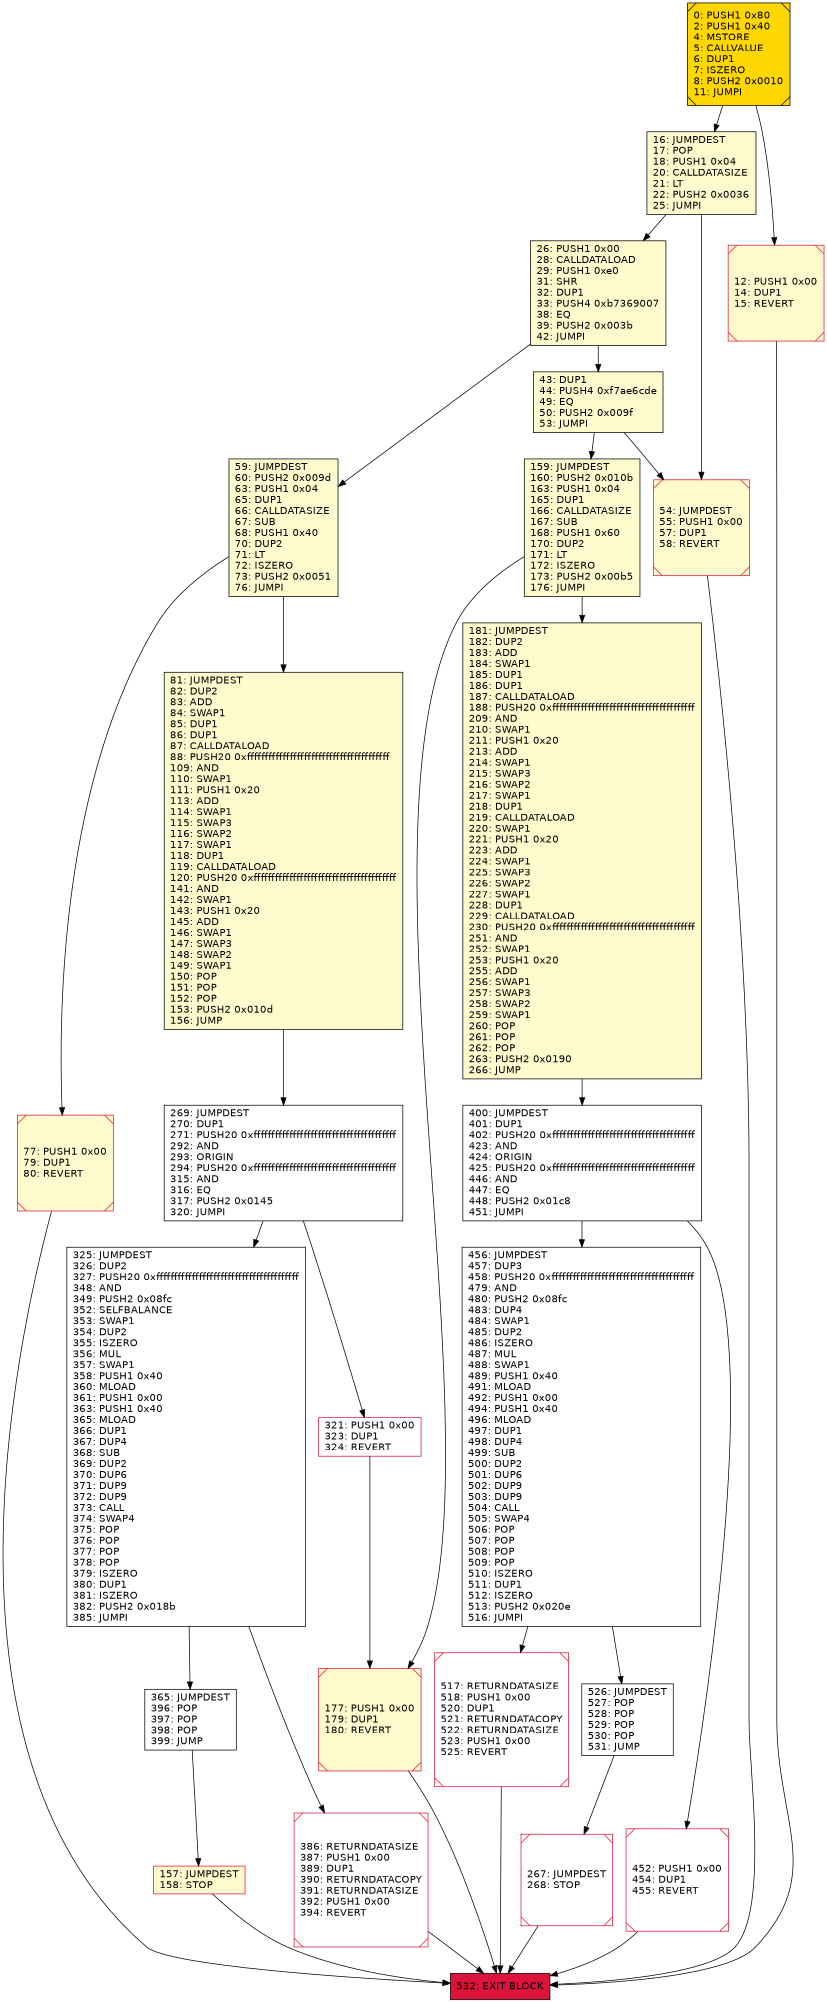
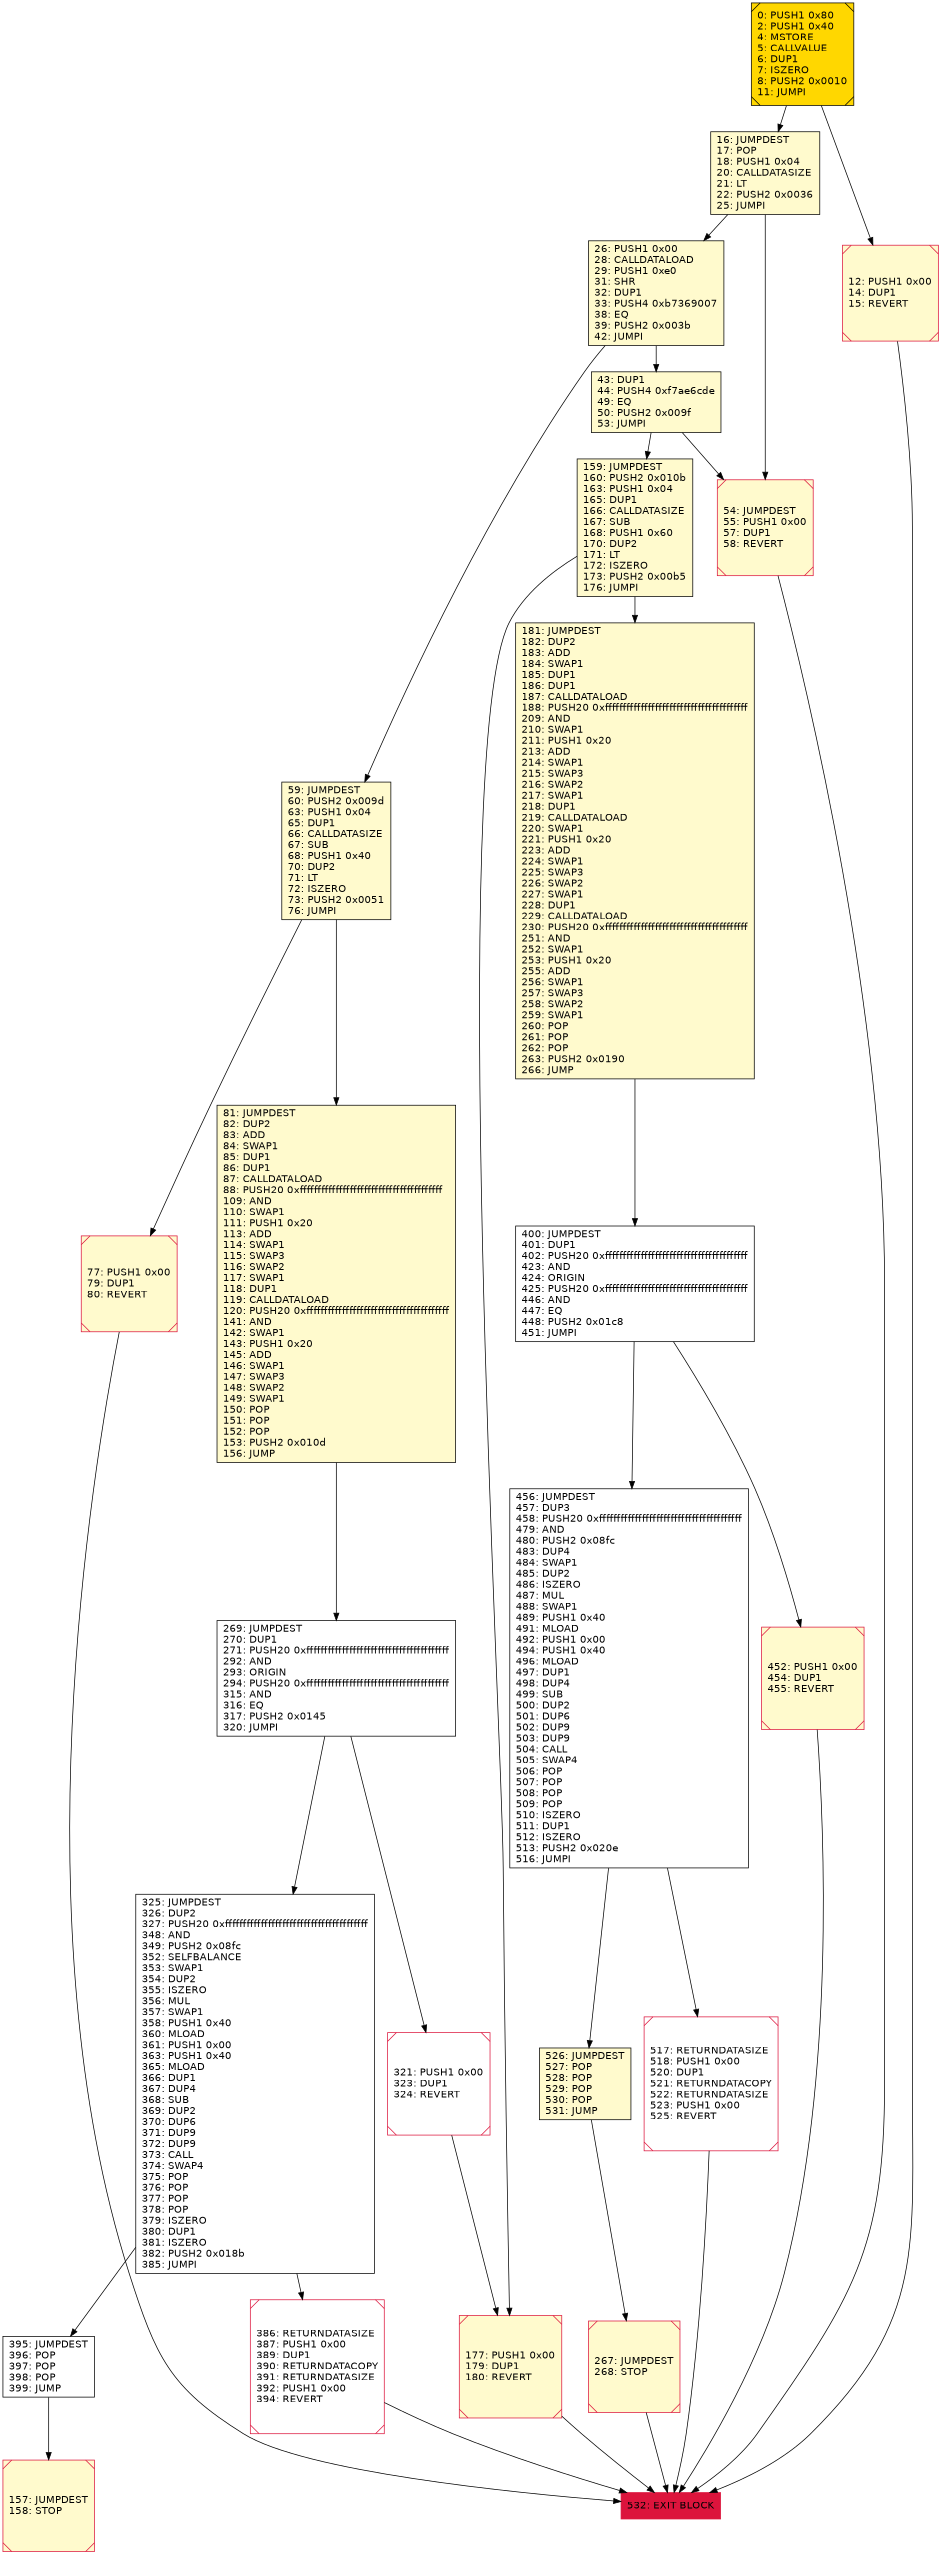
node "321: PUSH1 0x00 323: DUP1 324: REVERT": shape box -> Msquare
node "365: JUMPDEST 396: POP 397: POP 398: POP 399: JUMP": label "365: JUMPDEST 396: POP 397: POP 398: POP 399: JUMP" -> "395: JUMPDEST 396: POP 397: POP 398: POP 399: JUMP"
node "526: JUMPDEST 527: POP 528: POP 529: POP 530: POP 531: JUMP": fillcolor white -> lemonchiffon
node "157: JUMPDEST 158: STOP": shape box -> Msquare
node "267: JUMPDEST 268: STOP": fillcolor white -> lemonchiffon
node "452: PUSH1 0x00 454: DUP1 455: REVERT": fillcolor white -> lemonchiffon
edge "157: JUMPDEST 158: STOP" -> "532: EXIT BLOCK": removed
node "532: EXIT BLOCK": color black -> crimson
